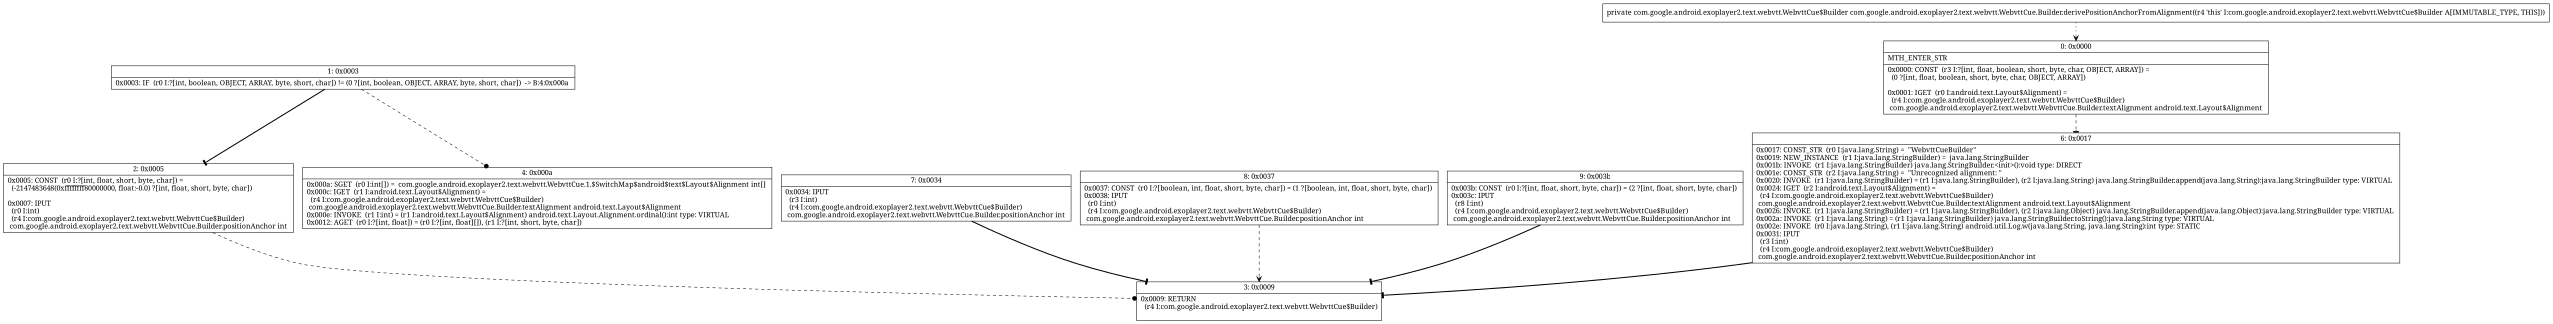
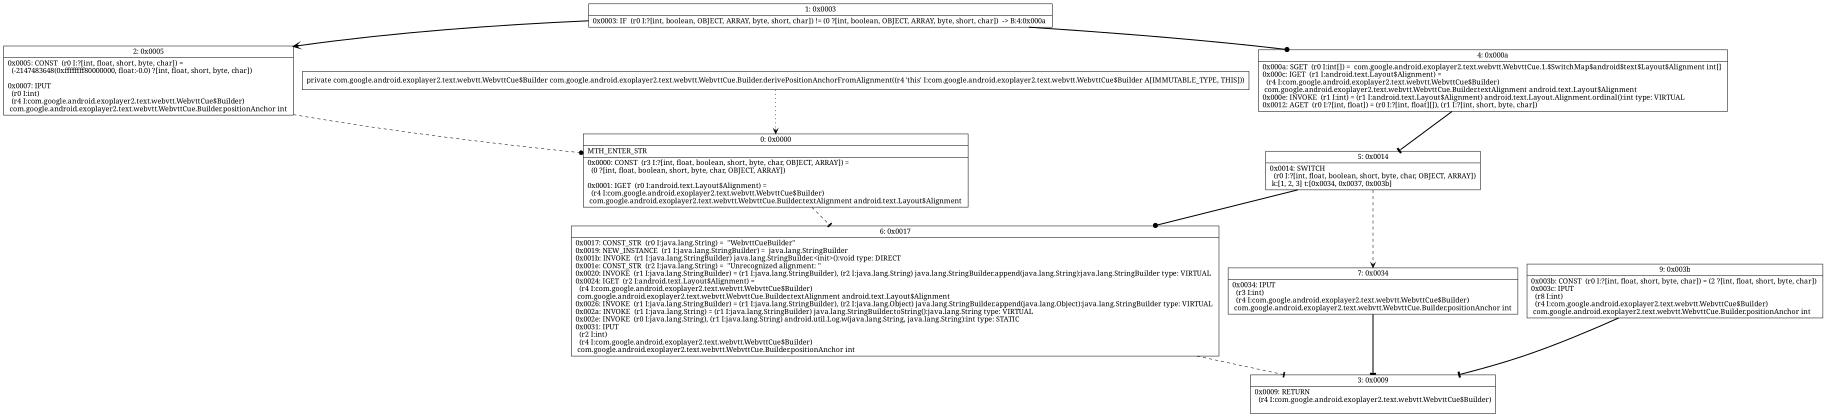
edge "1: 0x0003" -> "2: 0x0005": arrowhead tee -> vee
edge "1: 0x0003" -> "4: 0x000a": style dashed -> bold
node "5: 0x0014": added
node "8: 0x0037": removed
node "6: 0x0017": text "(r3 I:int)" -> "(r2 I:int)"
edge "6: 0x0017" -> "3: 0x0009": style bold -> dashed
edge "2: 0x0005" -> "3: 0x0009": now "2: 0x0005" -> "0: 0x0000"
